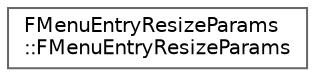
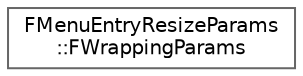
node "FMenuEntryResizeParams ::FMenuEntryResizeParams": label "FMenuEntryResizeParams ::FMenuEntryResizeParams" -> "FMenuEntryResizeParams ::FWrappingParams"
